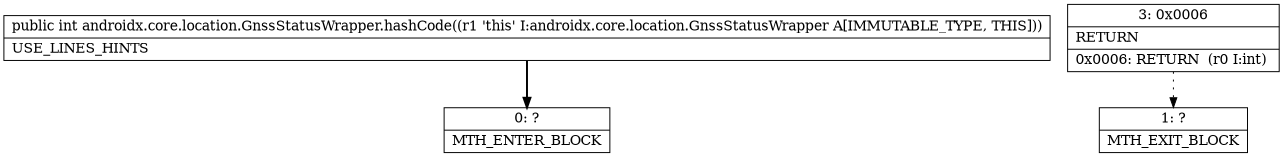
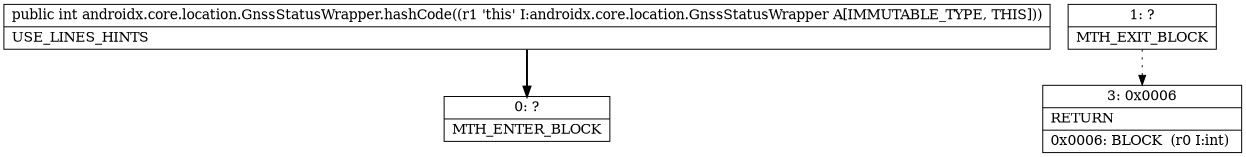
node "3: 0x0006": text "0x0006: RETURN  (r0 I:int)" -> "0x0006: BLOCK  (r0 I:int)"
edge "3: 0x0006" -> "1: ?": reversed
